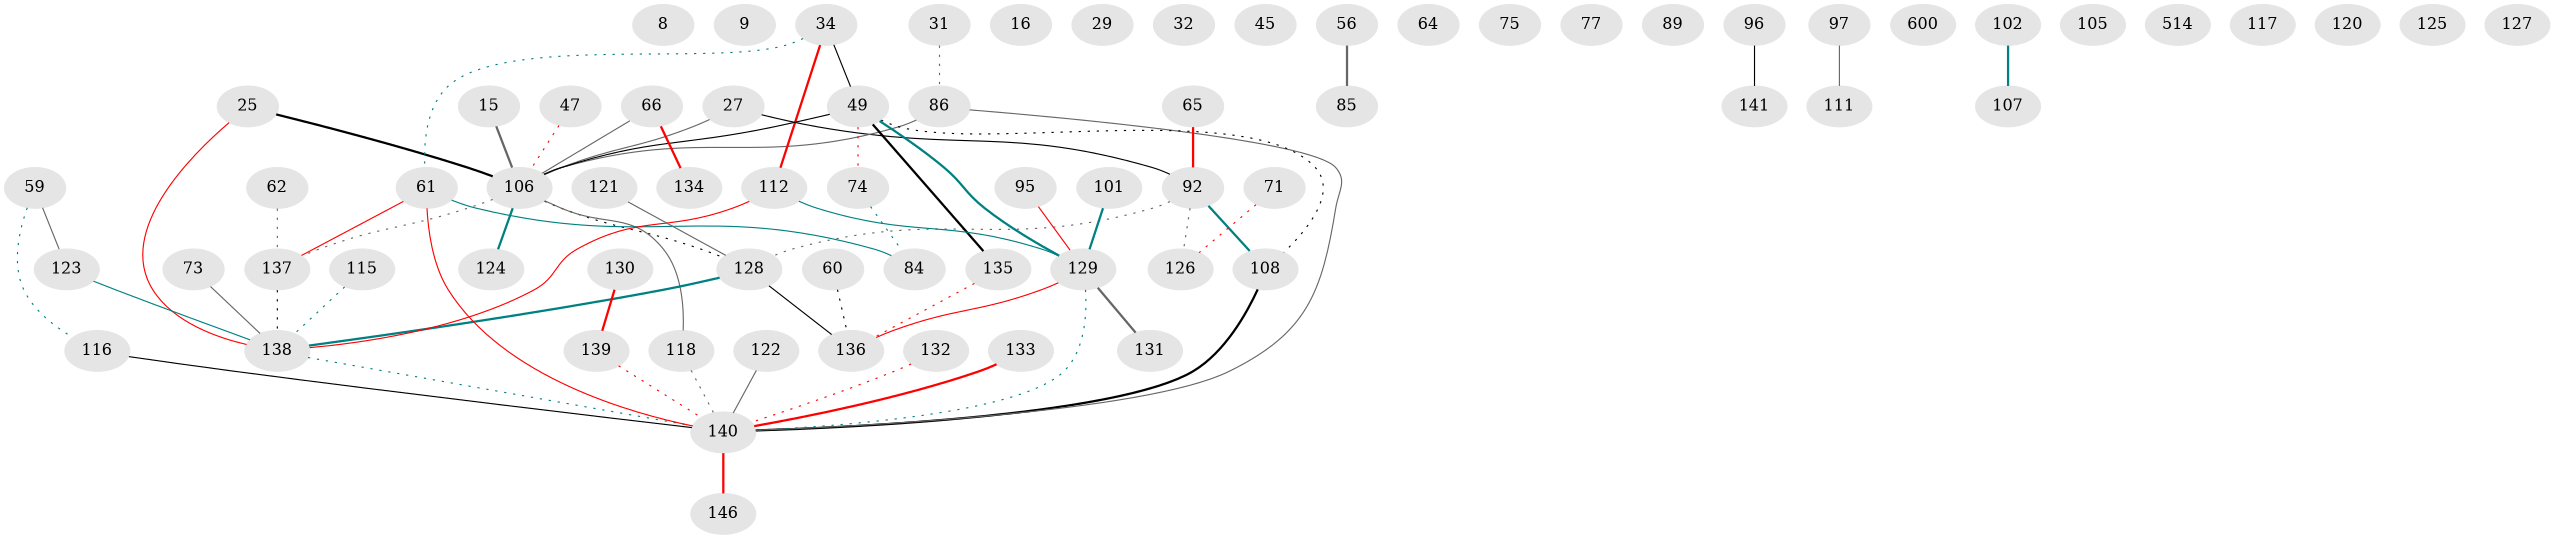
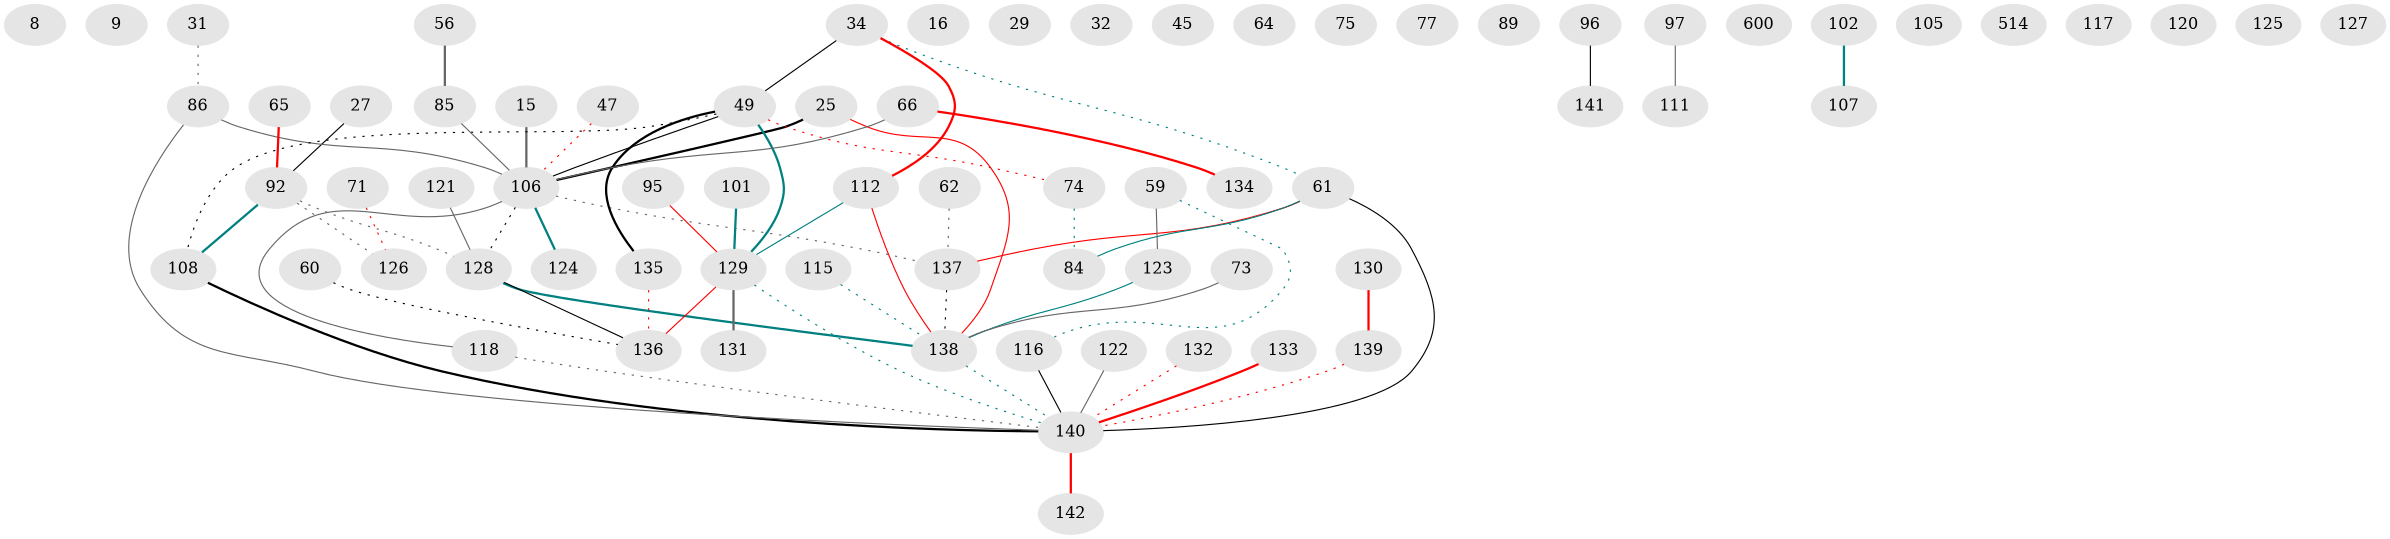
edge "27" -- "106": now "85" -- "106"
edge "61" -- "140": color red -> black
node "146": label "146" -> "142"
